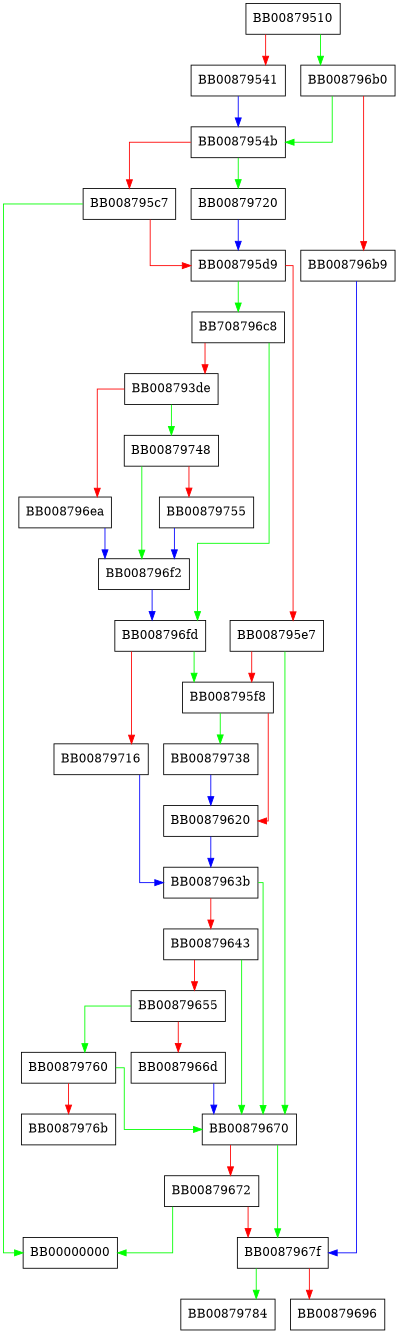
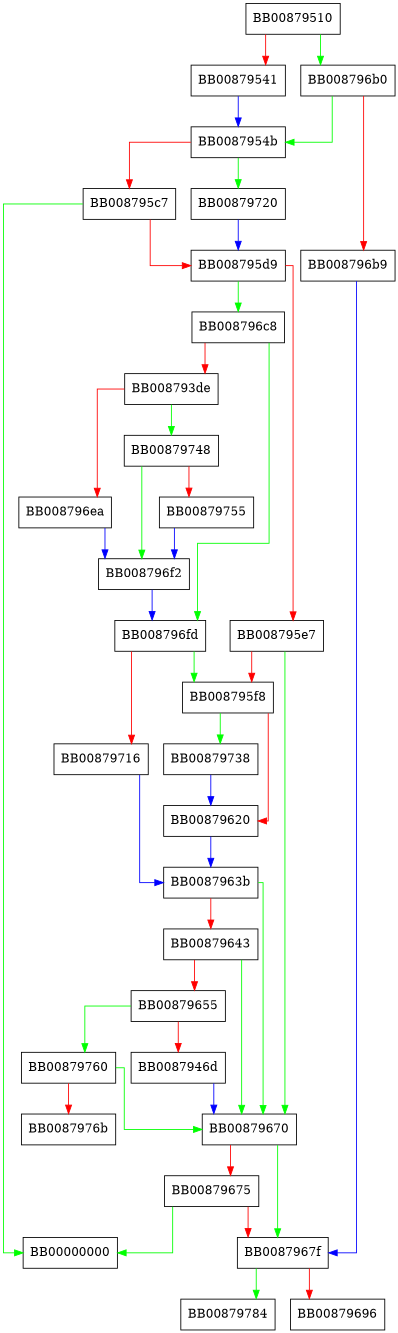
node "BB708796c8": label "BB708796c8" -> "BB008796c8"
node "BB0087966d": label "BB0087966d" -> "BB0087946d"
node "BB00879672": label "BB00879672" -> "BB00879675"
